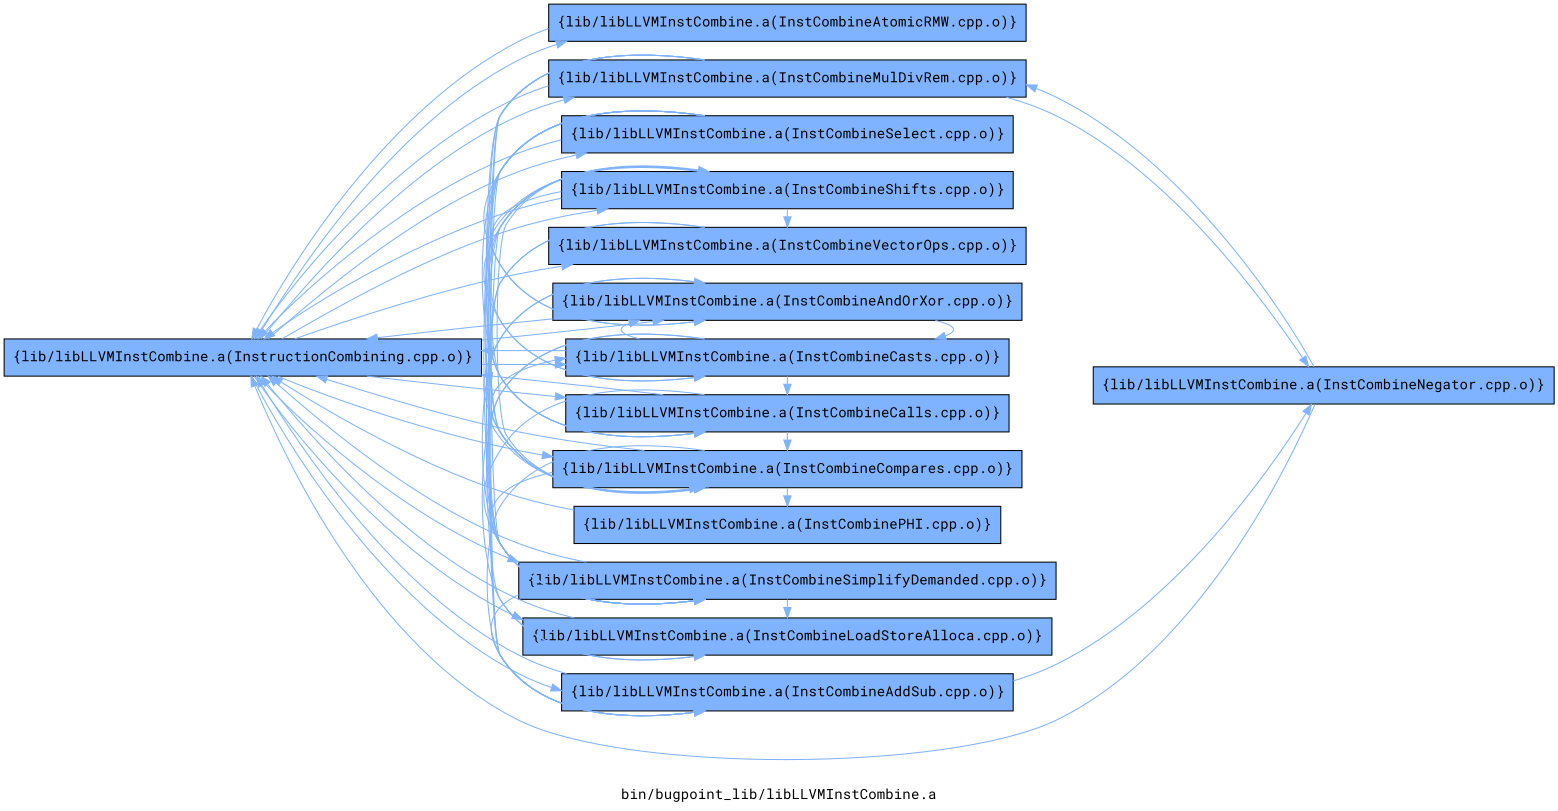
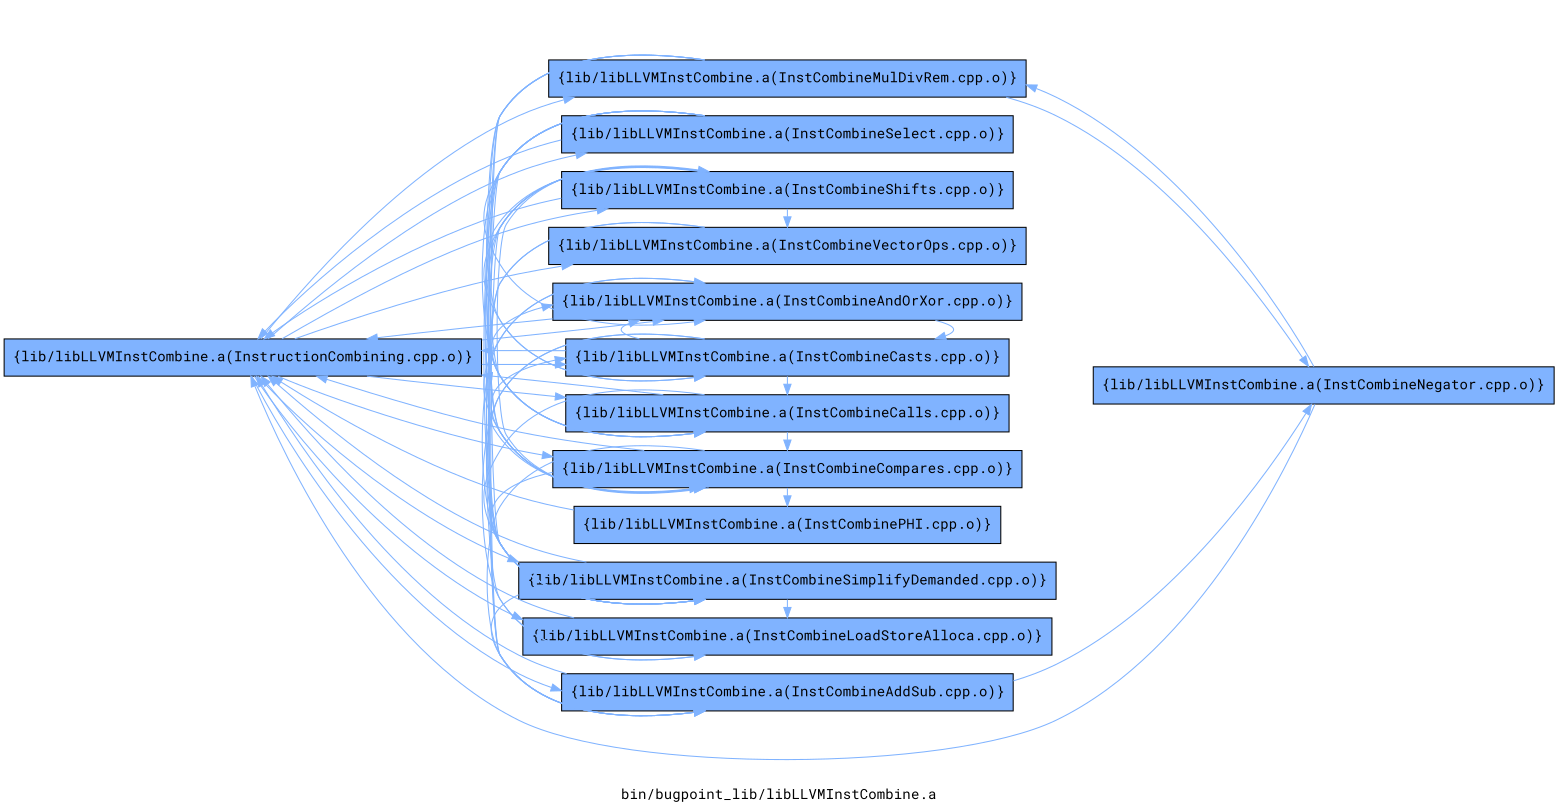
node "{lib/libLLVMInstCombine.a(InstCombineAtomicRMW.cpp.o)}": removed
edge "{lib/libLLVMInstCombine.a(InstCombineMulDivRem.cpp.o)}" -> "{lib/libLLVMInstCombine.a(InstructionCombining.cpp.o)}": removed
edge "{lib/libLLVMInstCombine.a(InstCombineShifts.cpp.o)}" -> "{lib/libLLVMInstCombine.a(InstCombineAndOrXor.cpp.o)}": now "{lib/libLLVMInstCombine.a(InstCombineCalls.cpp.o)}" -> "{lib/libLLVMInstCombine.a(InstCombineAndOrXor.cpp.o)}"
